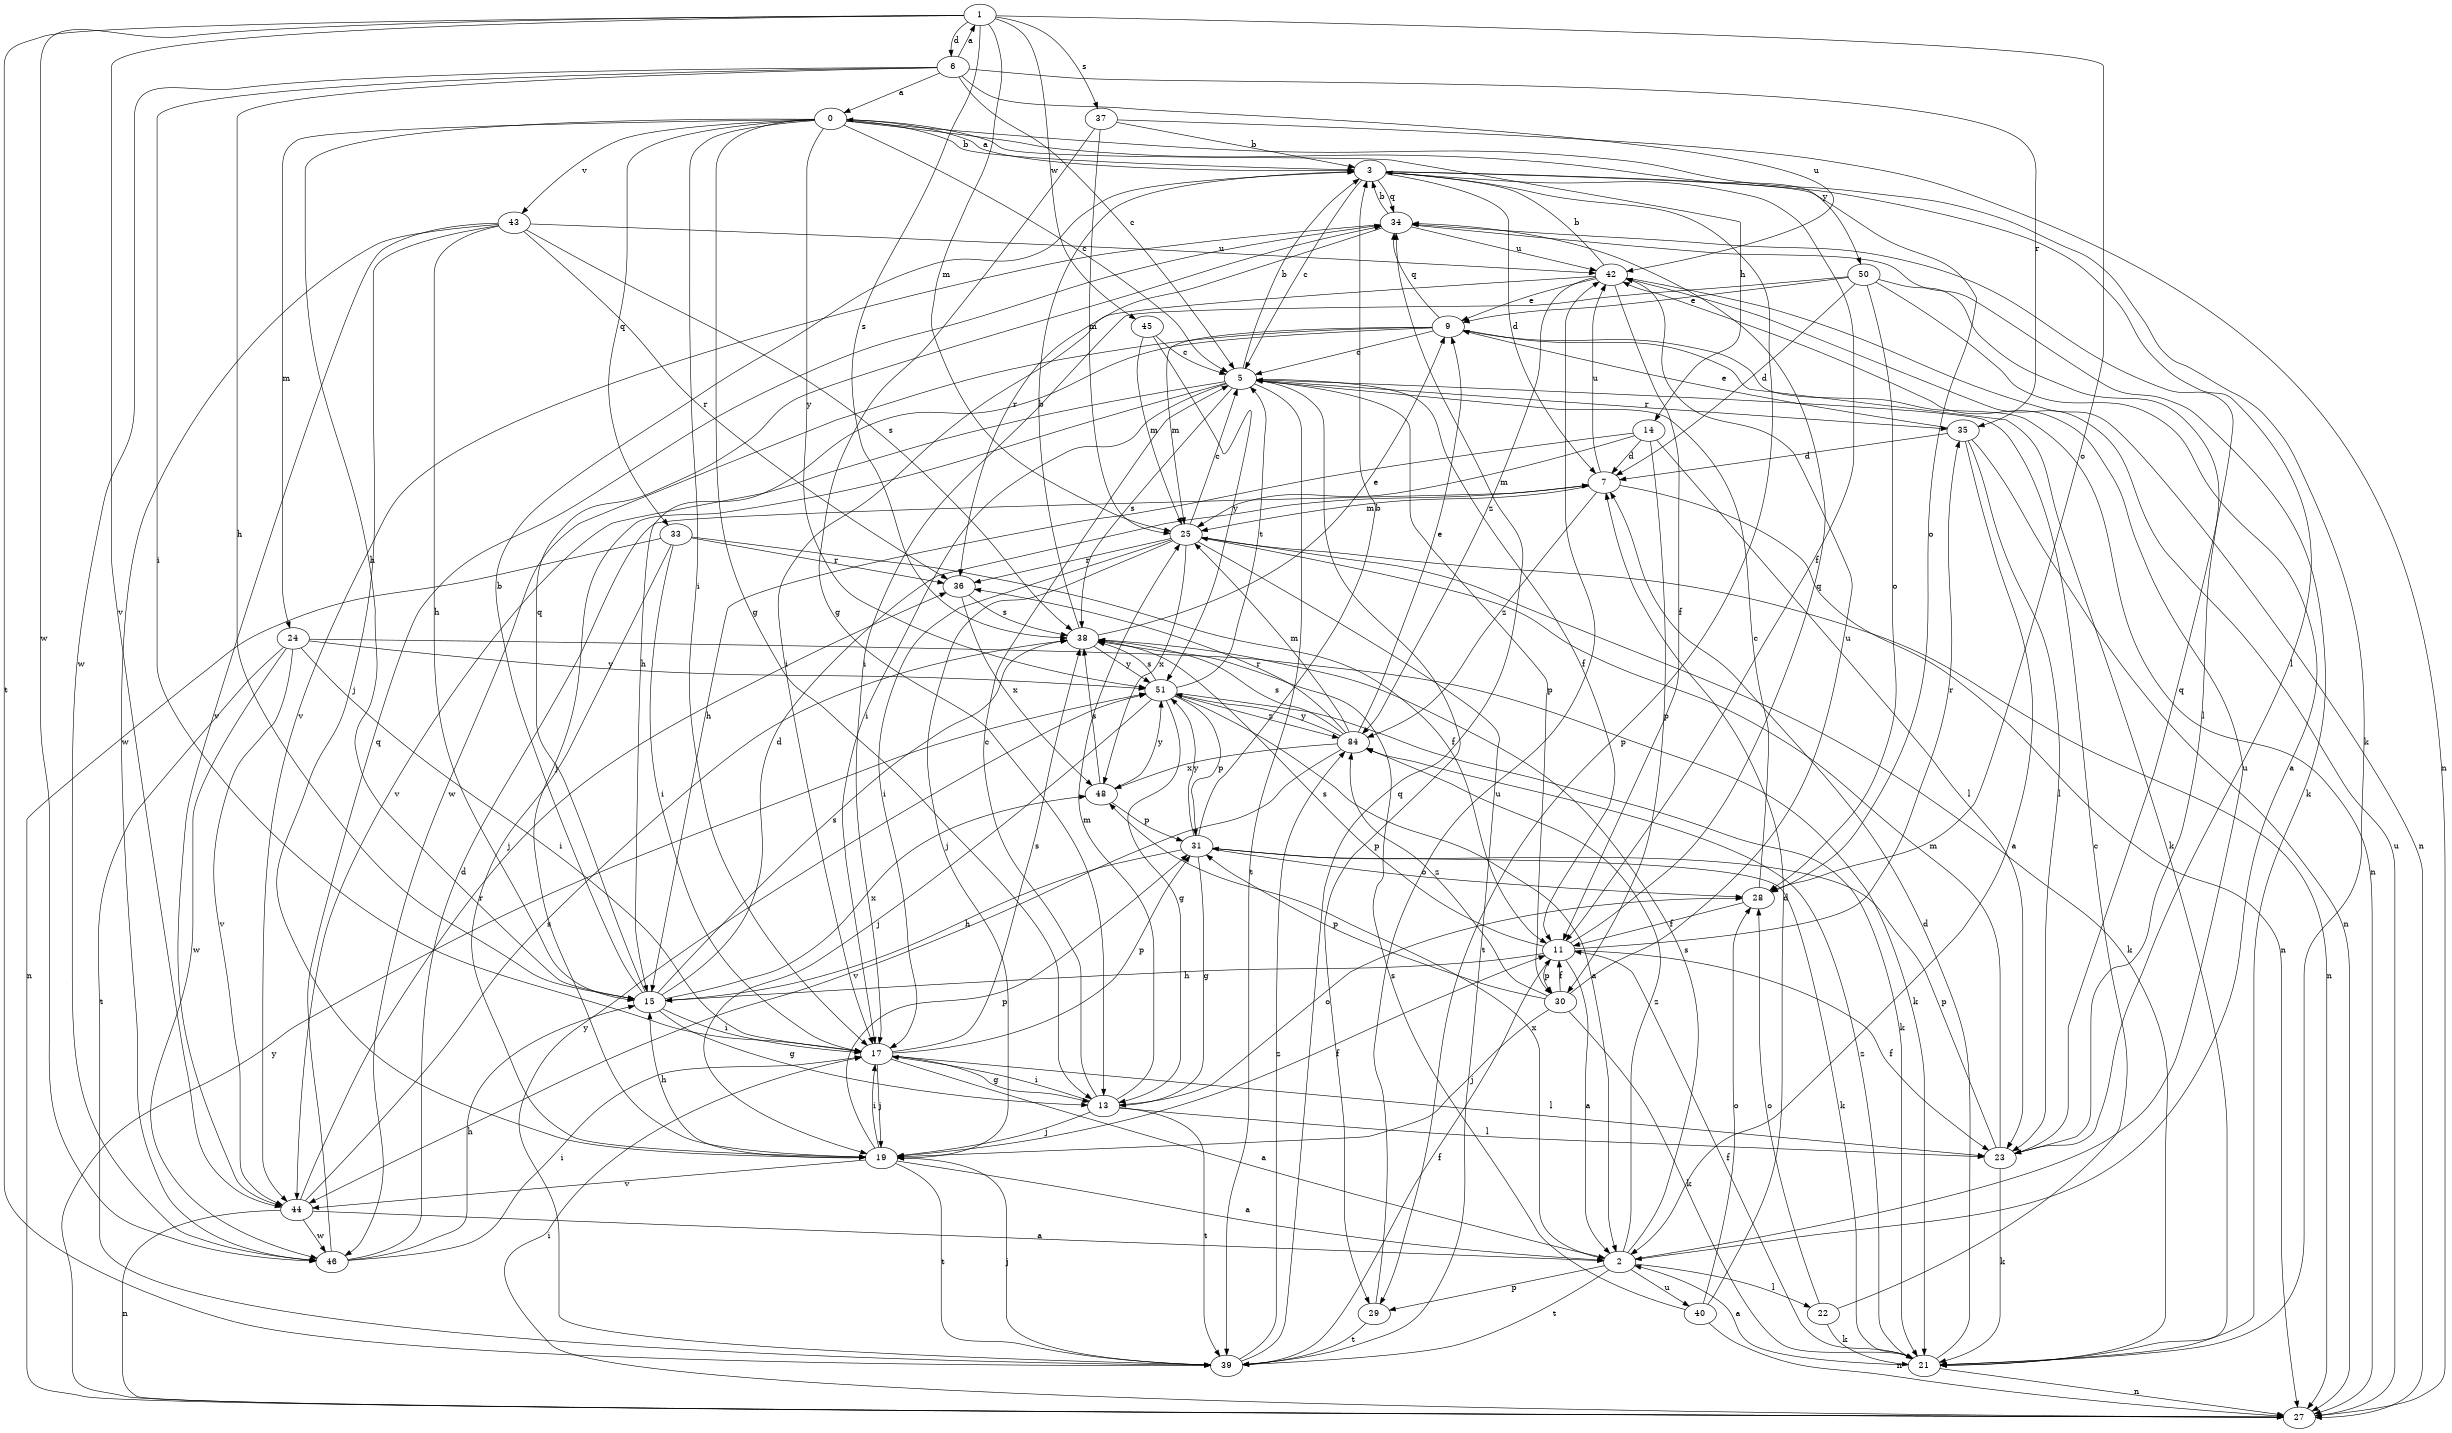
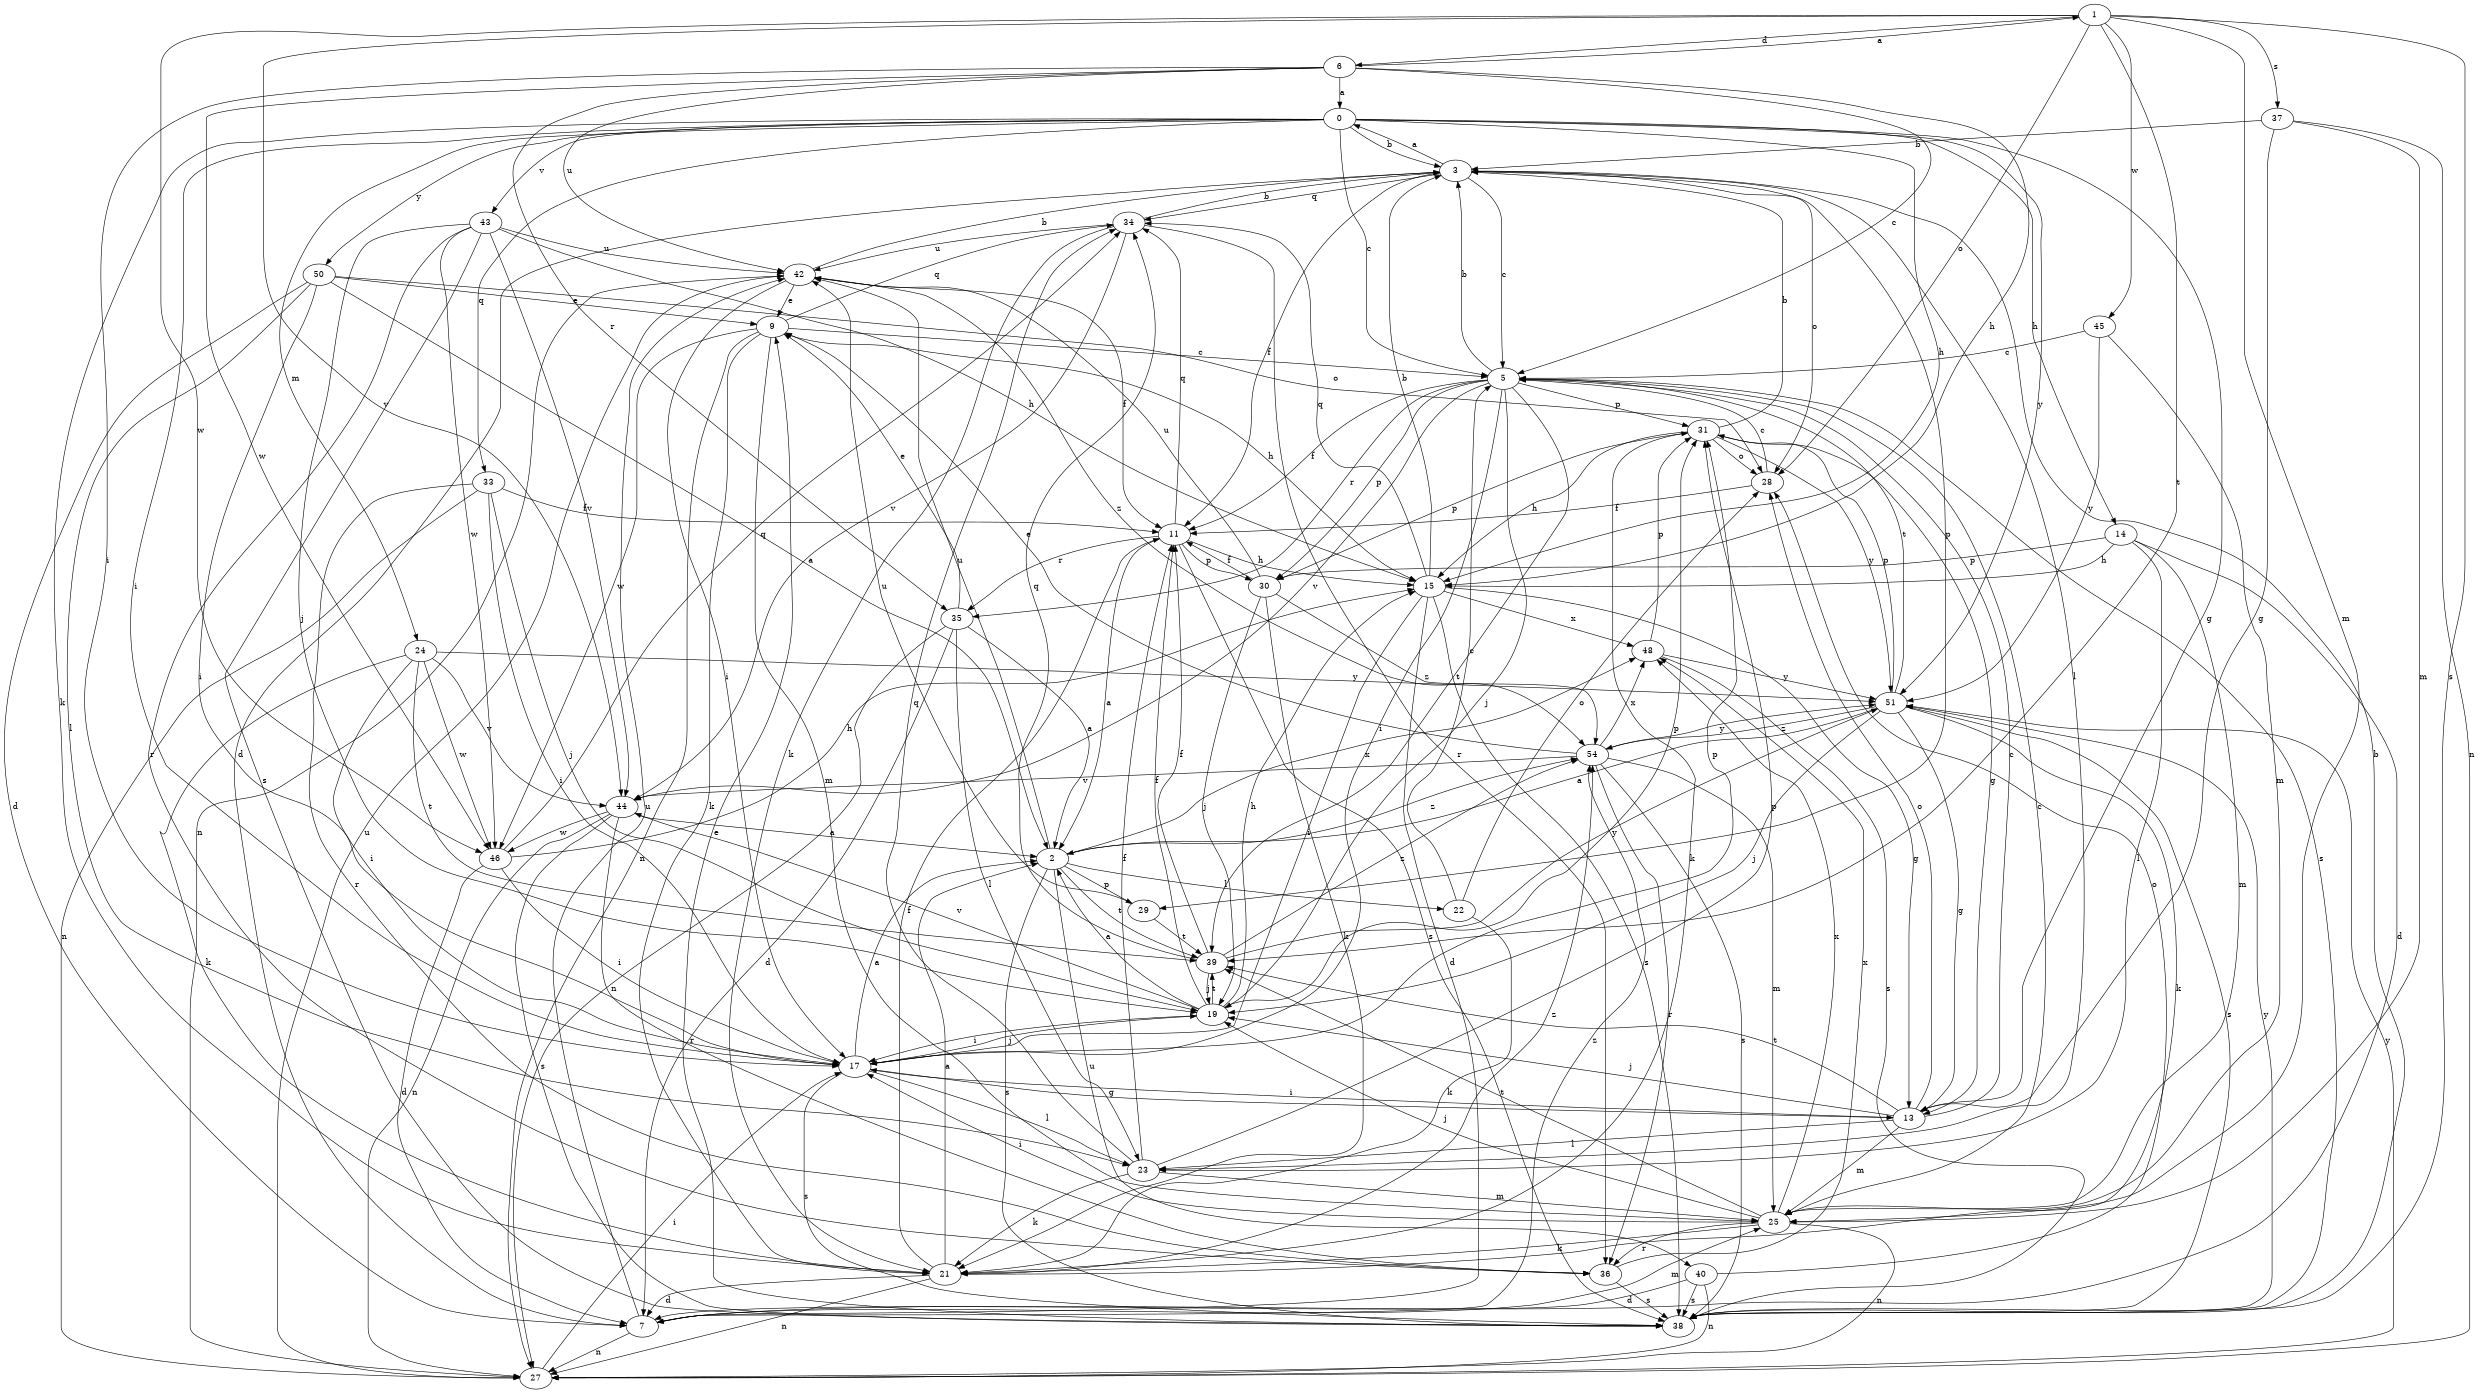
node "84": label "84" -> "54"
edge "5" -> "29": now "5" -> "31"
edge "11" -> "23": reversed
